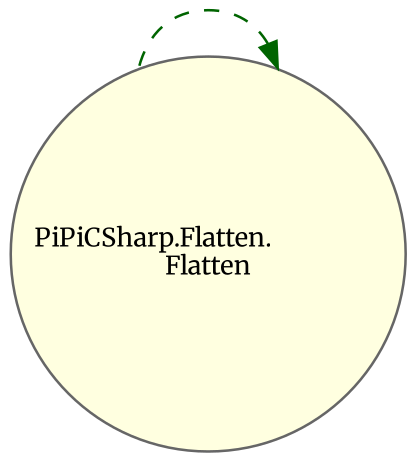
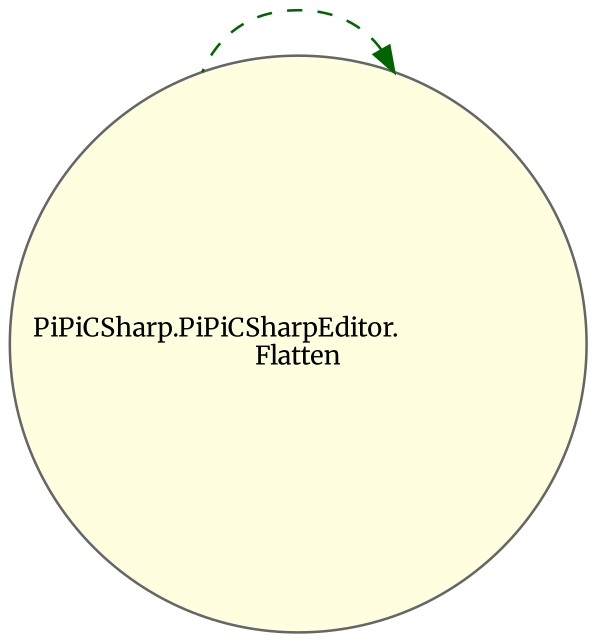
node "PiPiCSharp.Flatten. Flatten": label "PiPiCSharp.Flatten. Flatten" -> "PiPiCSharp.PiPiCSharpEditor. Flatten"
